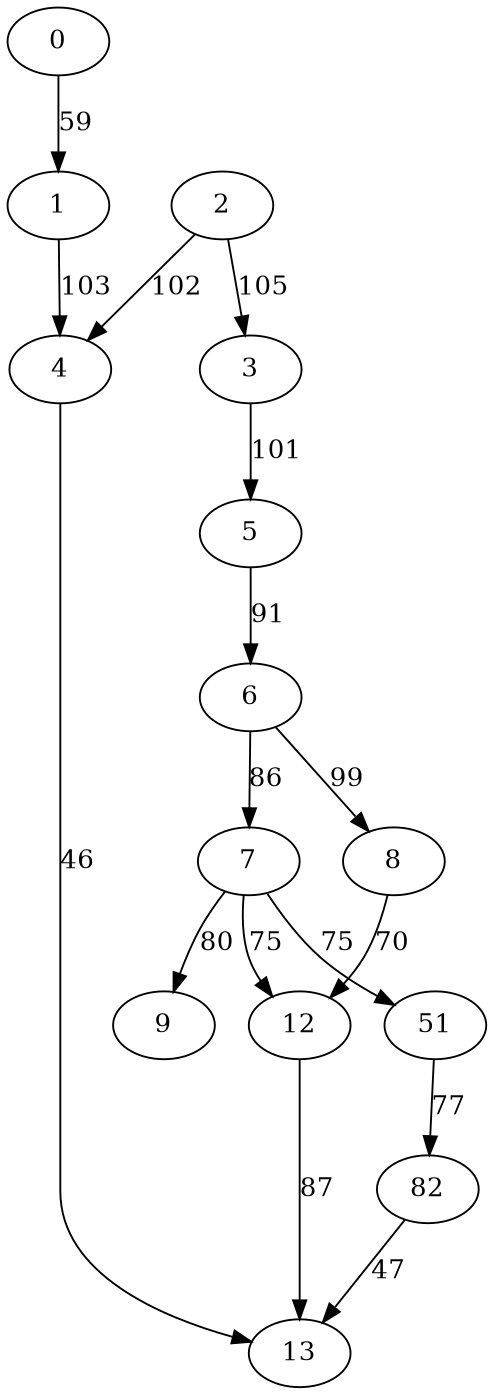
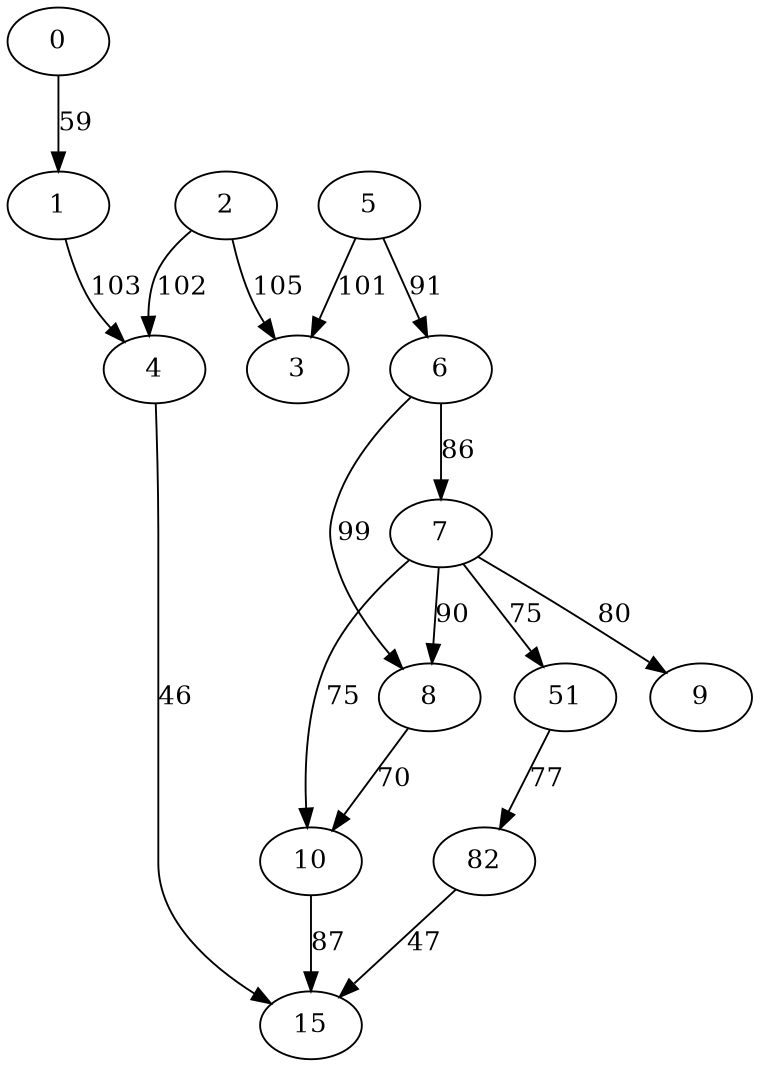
edge "3" -> "5": reversed
edge "7" -> "8": added, label "90"
node "12": label "12" -> "10"
node "13": label "13" -> "15"
